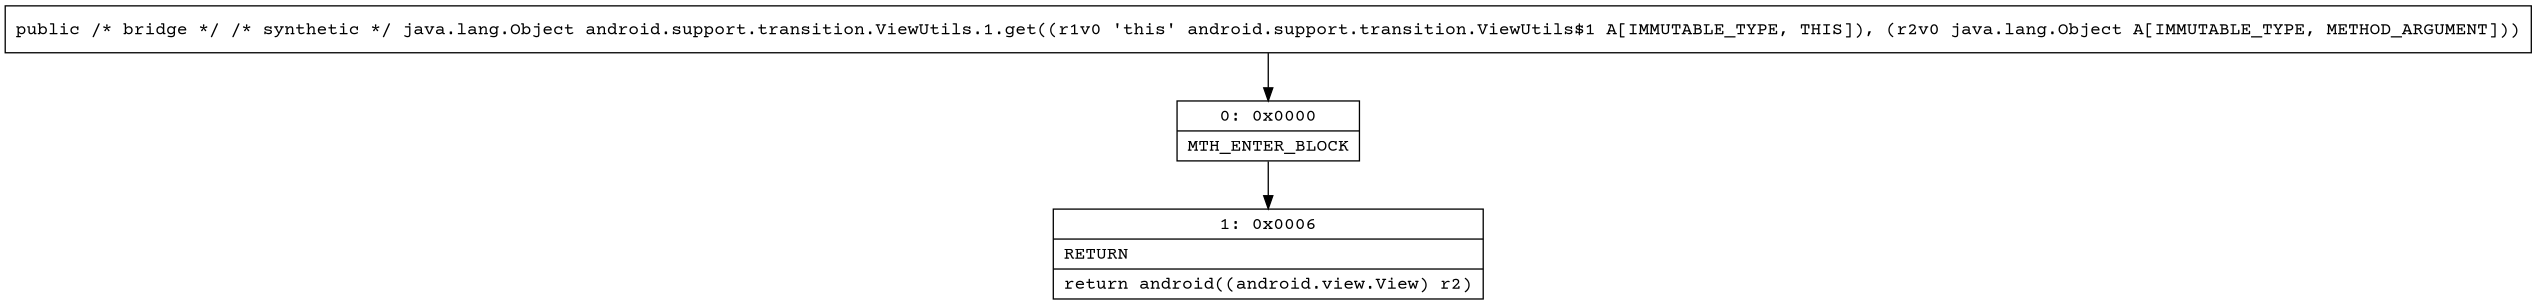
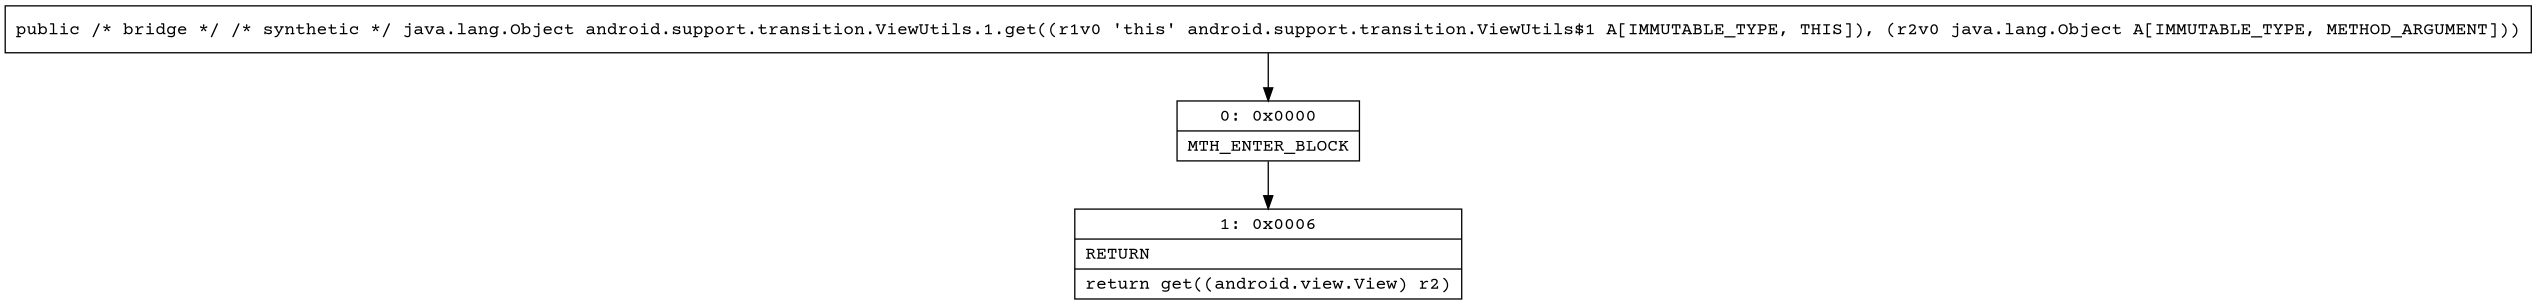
node "1: 0x0006": text "return android((android.view.View) r2)" -> "return get((android.view.View) r2)"
